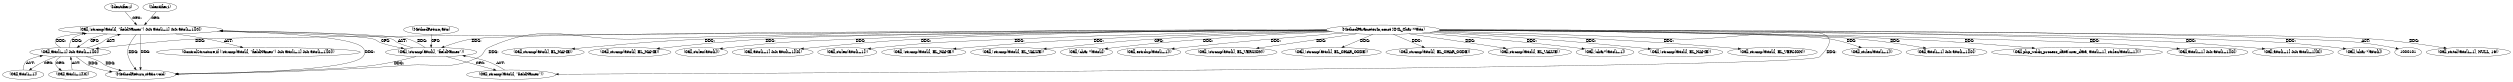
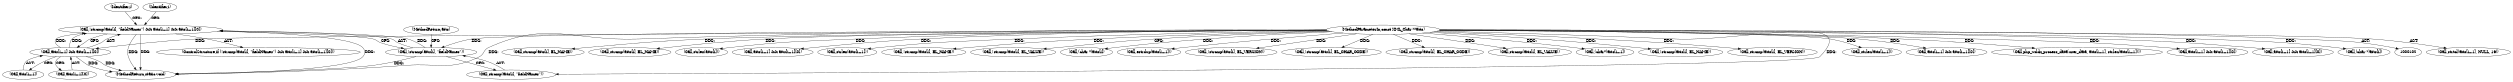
edge "(MethodParameterIn,const XML_Char **atts)" -> "(Call,strtol(atts[i+1], NULL, 16))": label "DDG: " -> "AST: "
node "1000101": label "1000101" -> "1000102"
